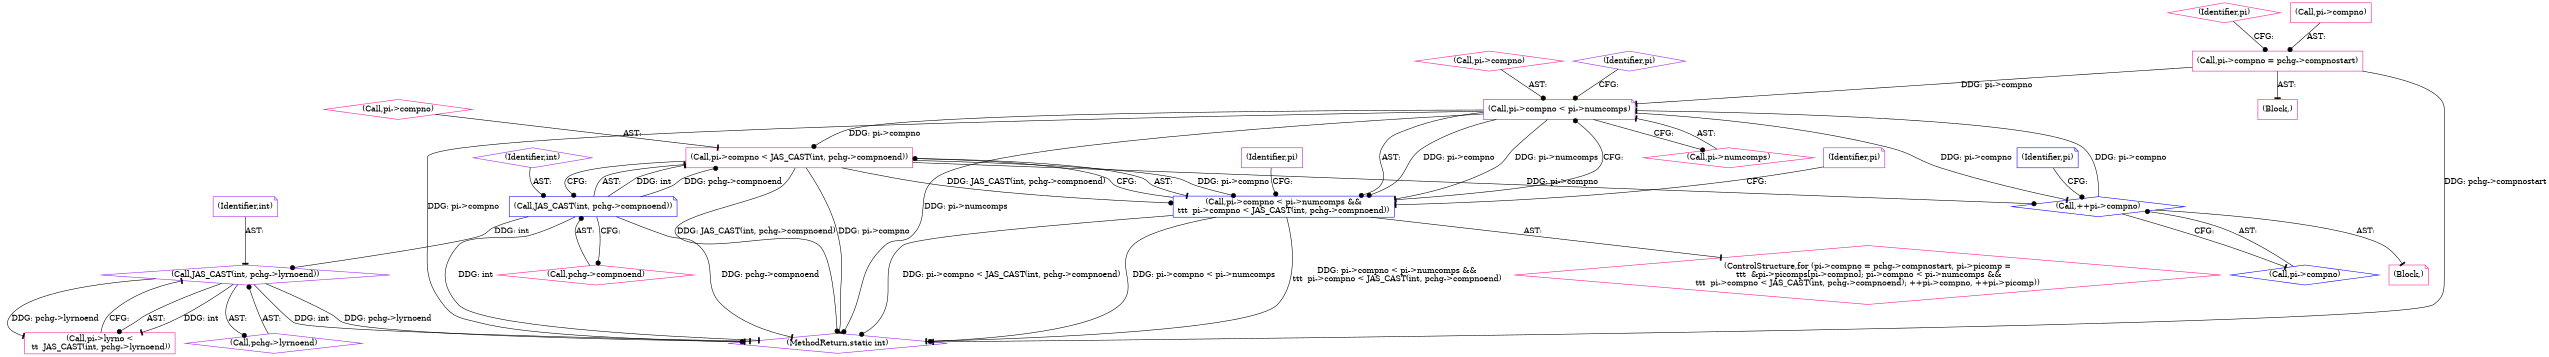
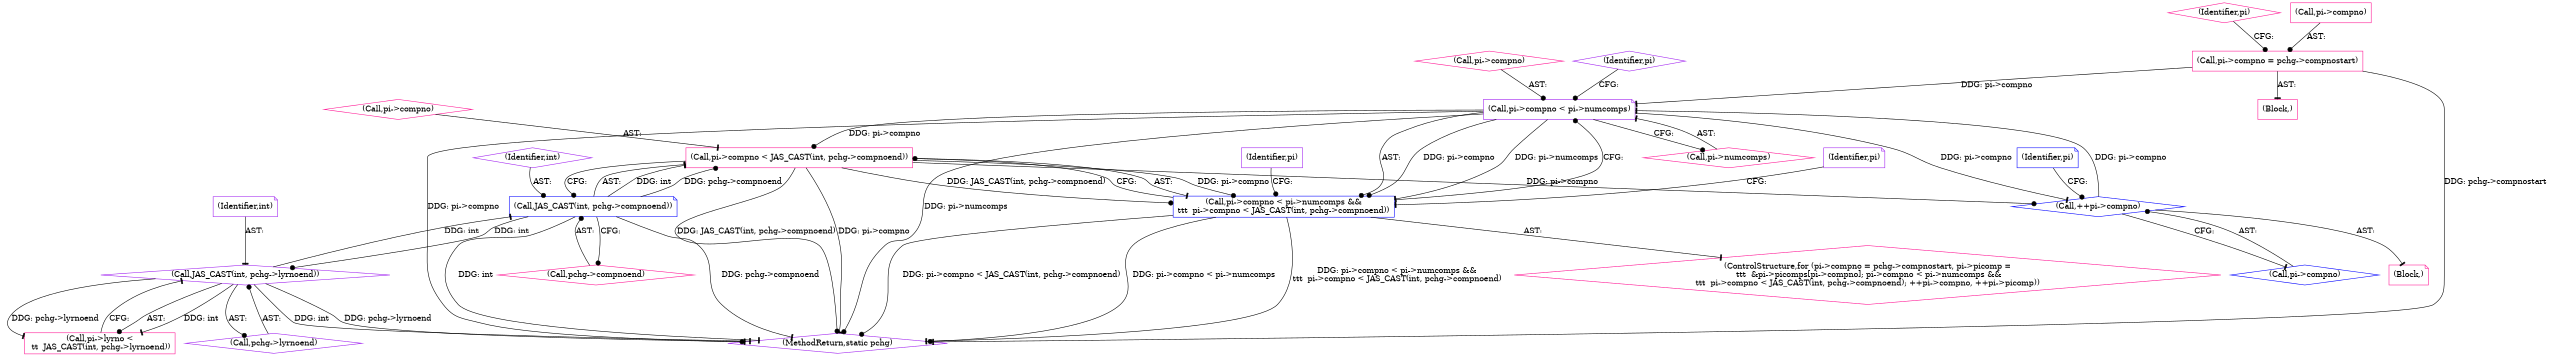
edge "(Call,JAS_CAST(int, pchg->lyrnoend))" -> "(Call,JAS_CAST(int, pchg->compnoend))": added, label "DDG: int"
node "(MethodReturn,static int)": label "(MethodReturn,static int)" -> "(MethodReturn,static pchg)"
